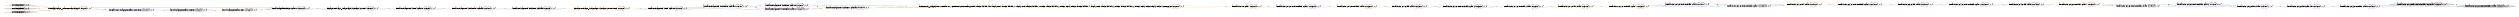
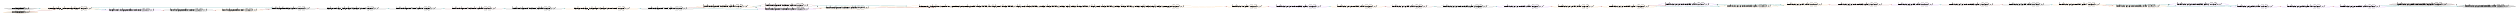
node "testMultiRootAndNested1['1', '0', '0']": removed
